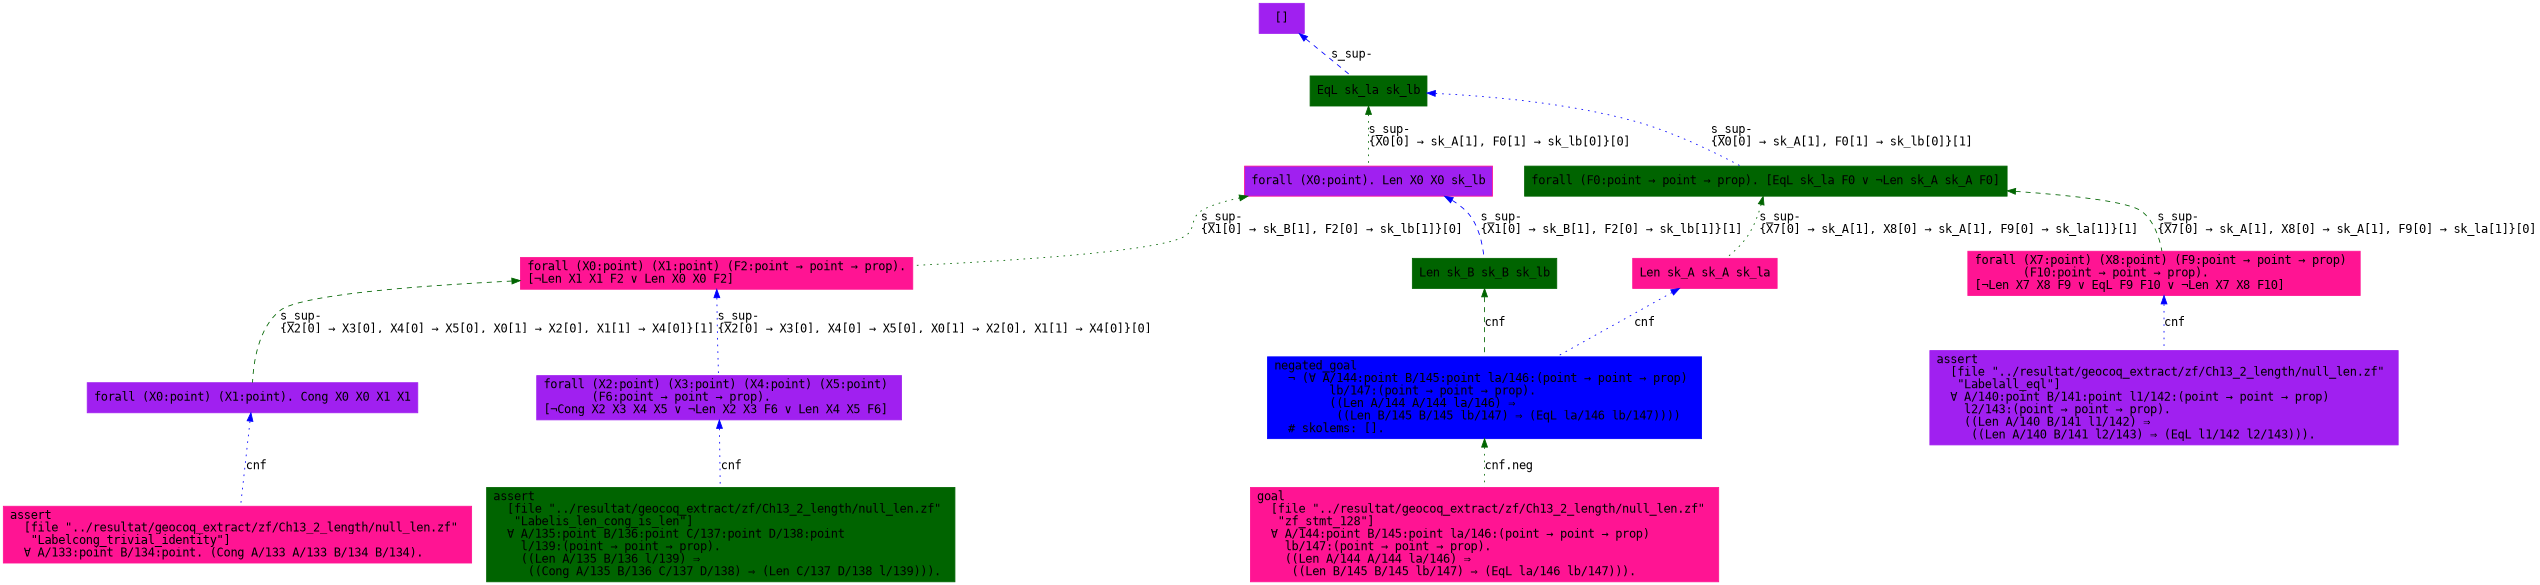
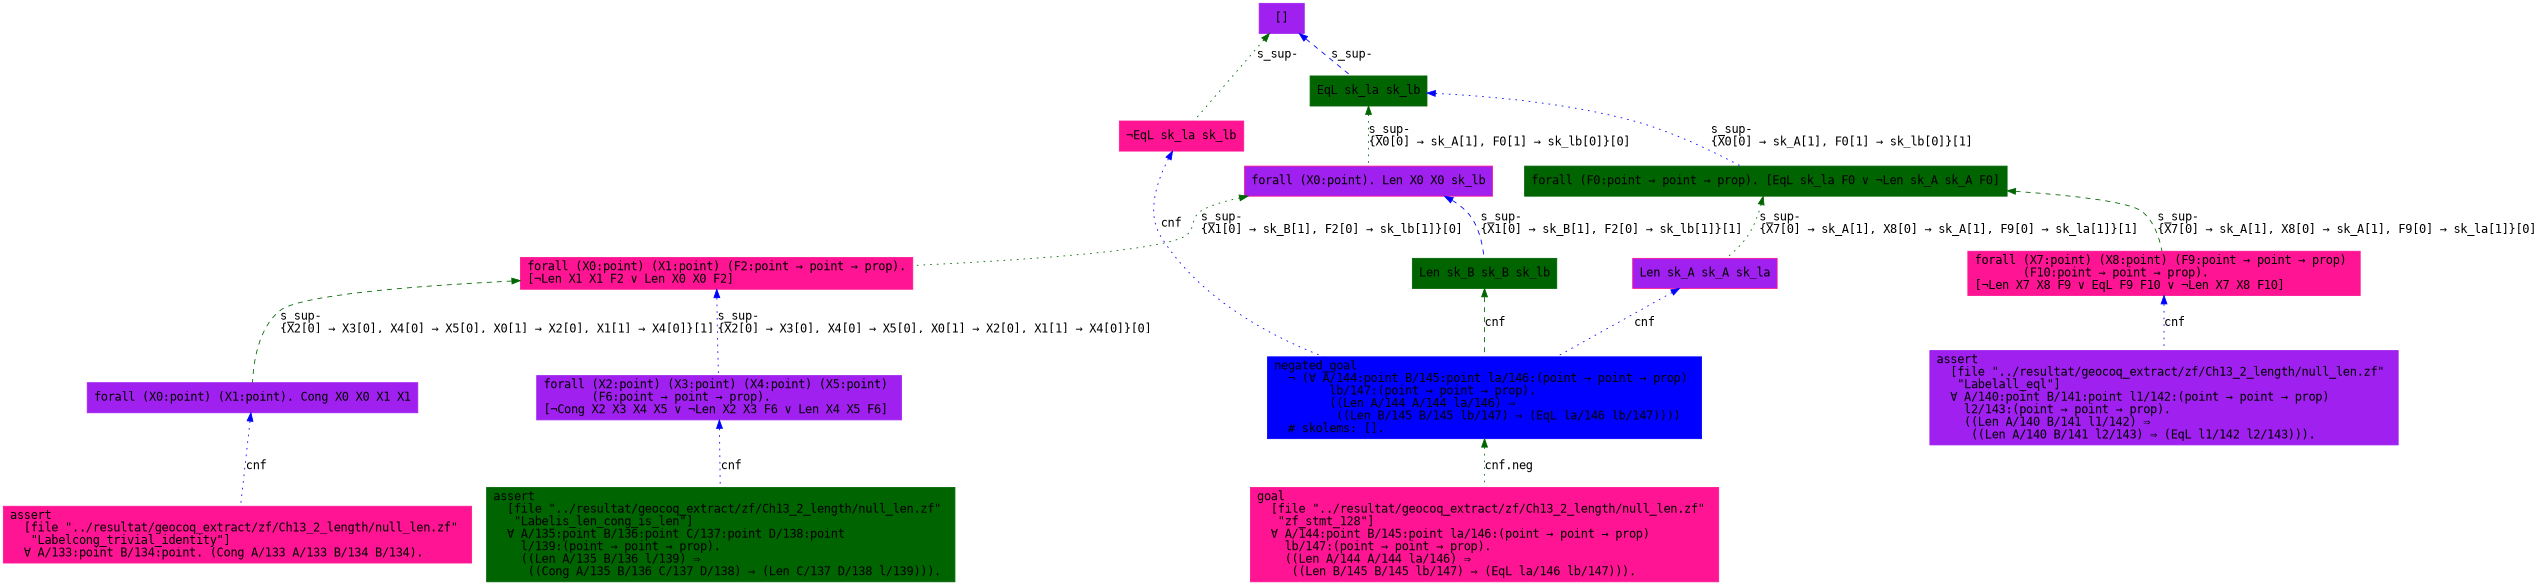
node "¬EqL sk_la sk_lb": added
node "Len sk_A sk_A sk_la": fillcolor deeppink -> purple
